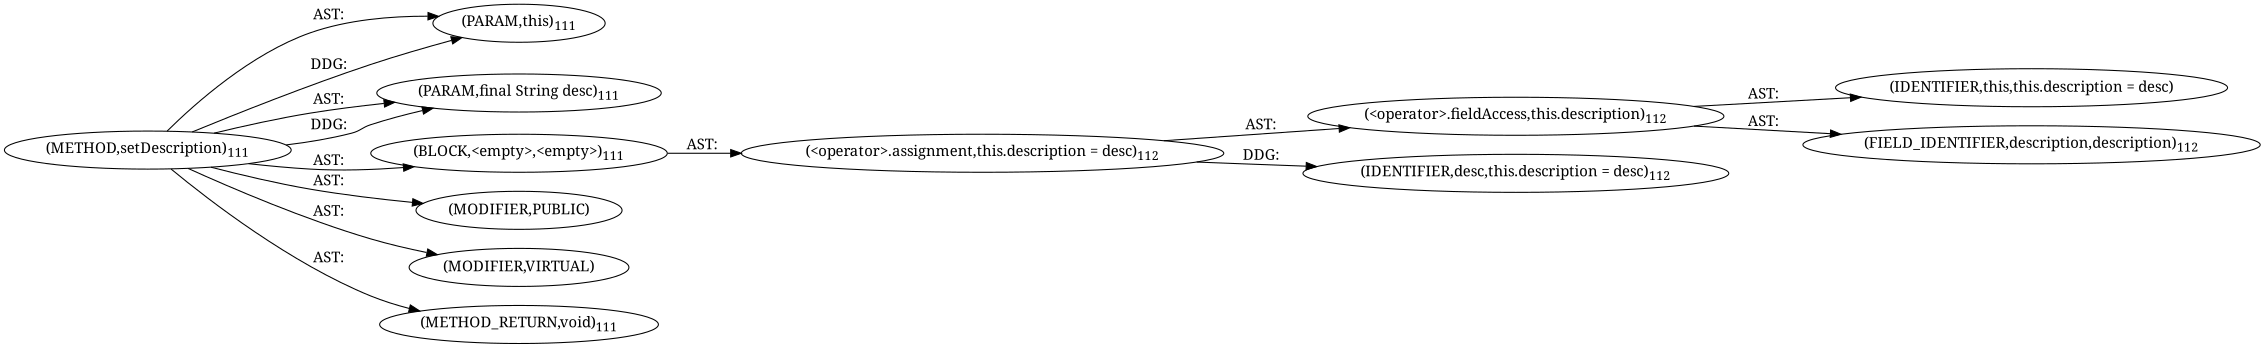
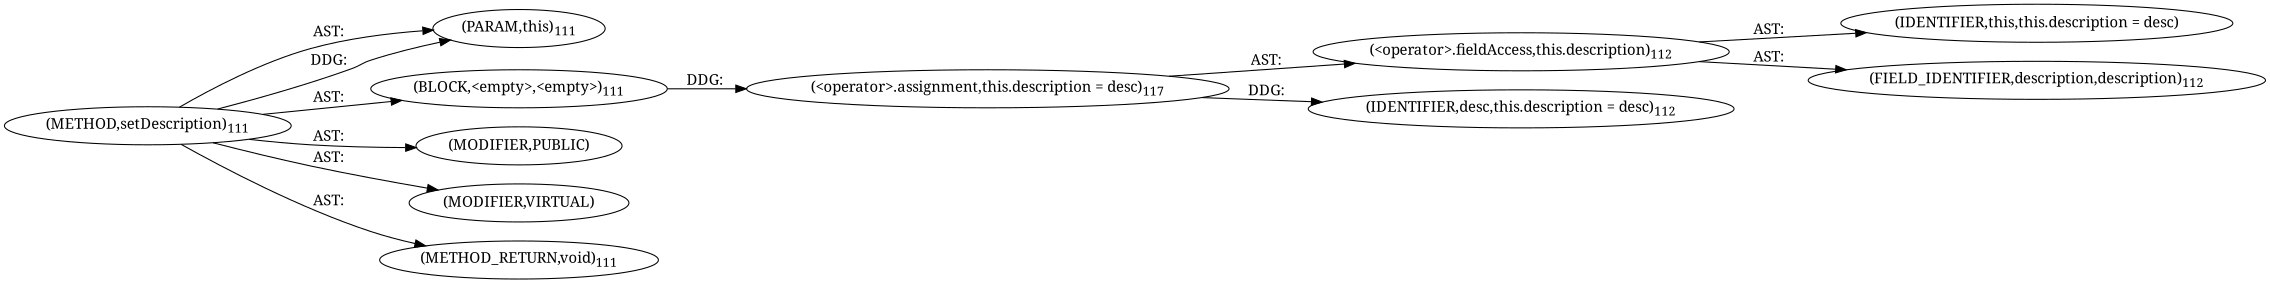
node "(PARAM,final String desc)": removed
edge "(BLOCK,<empty>,<empty>)" -> "(<operator>.assignment,this.description = desc)": label "AST: " -> "DDG: "
node "(<operator>.assignment,this.description = desc)": text "112" -> "117"
